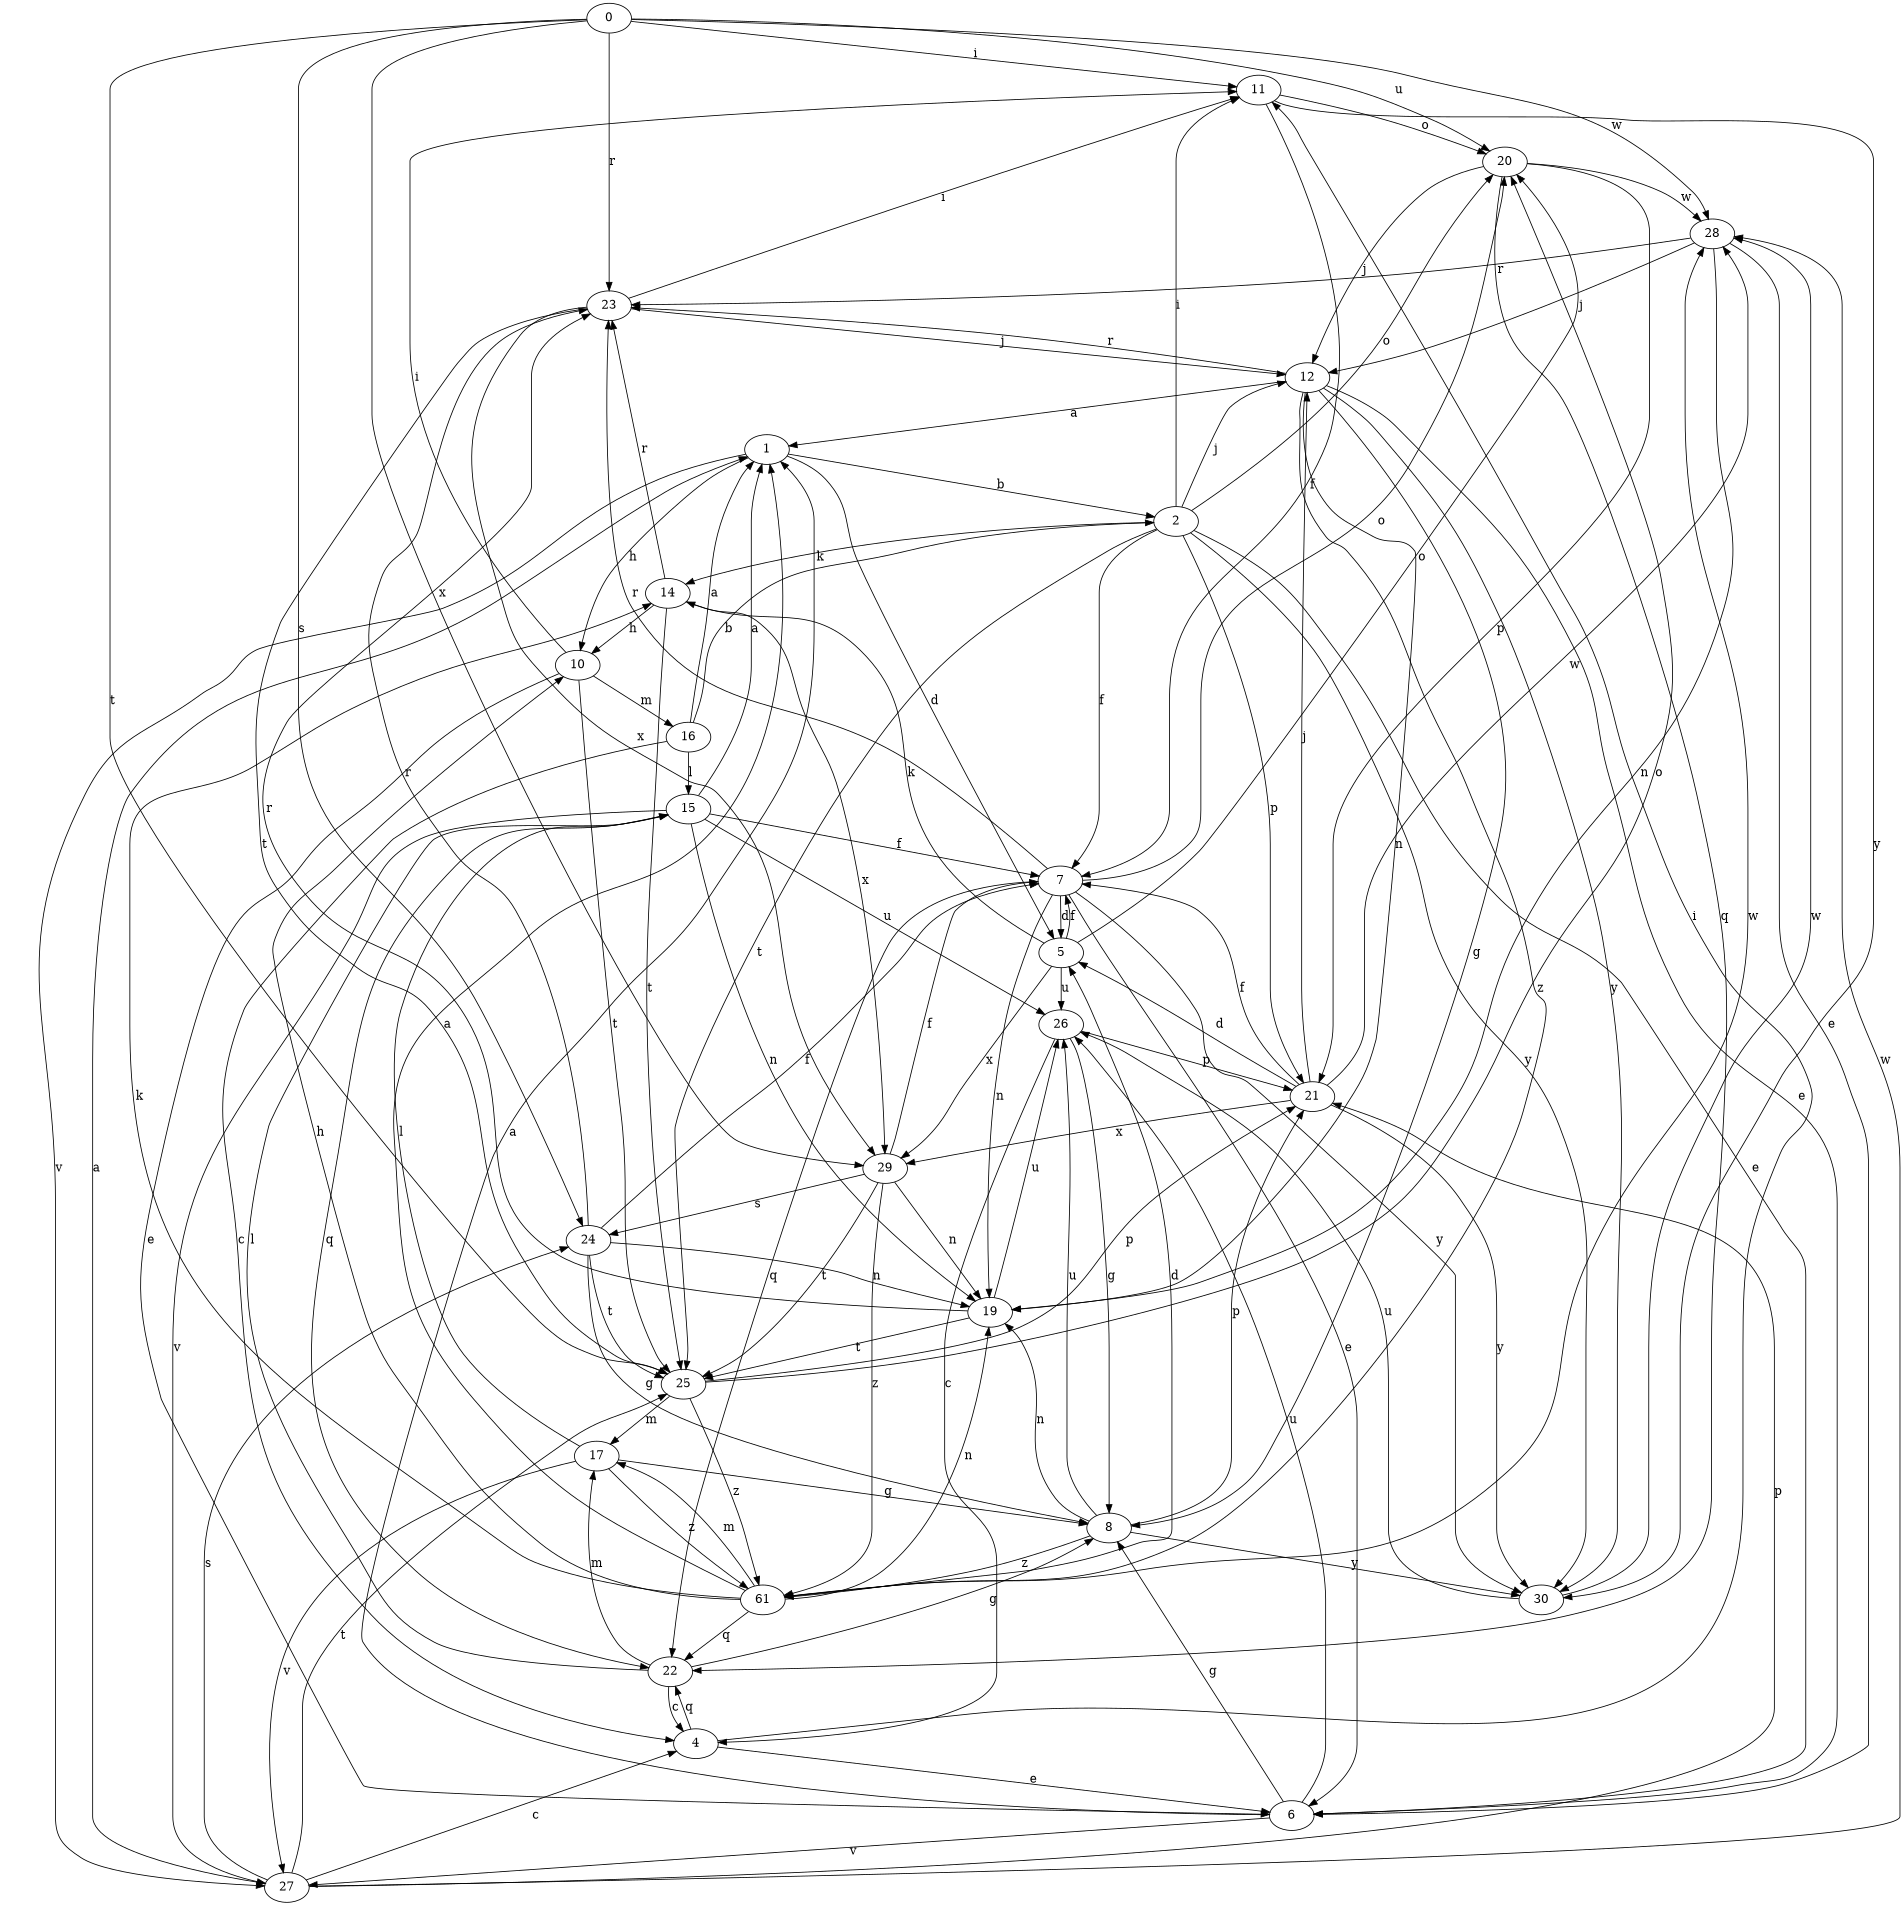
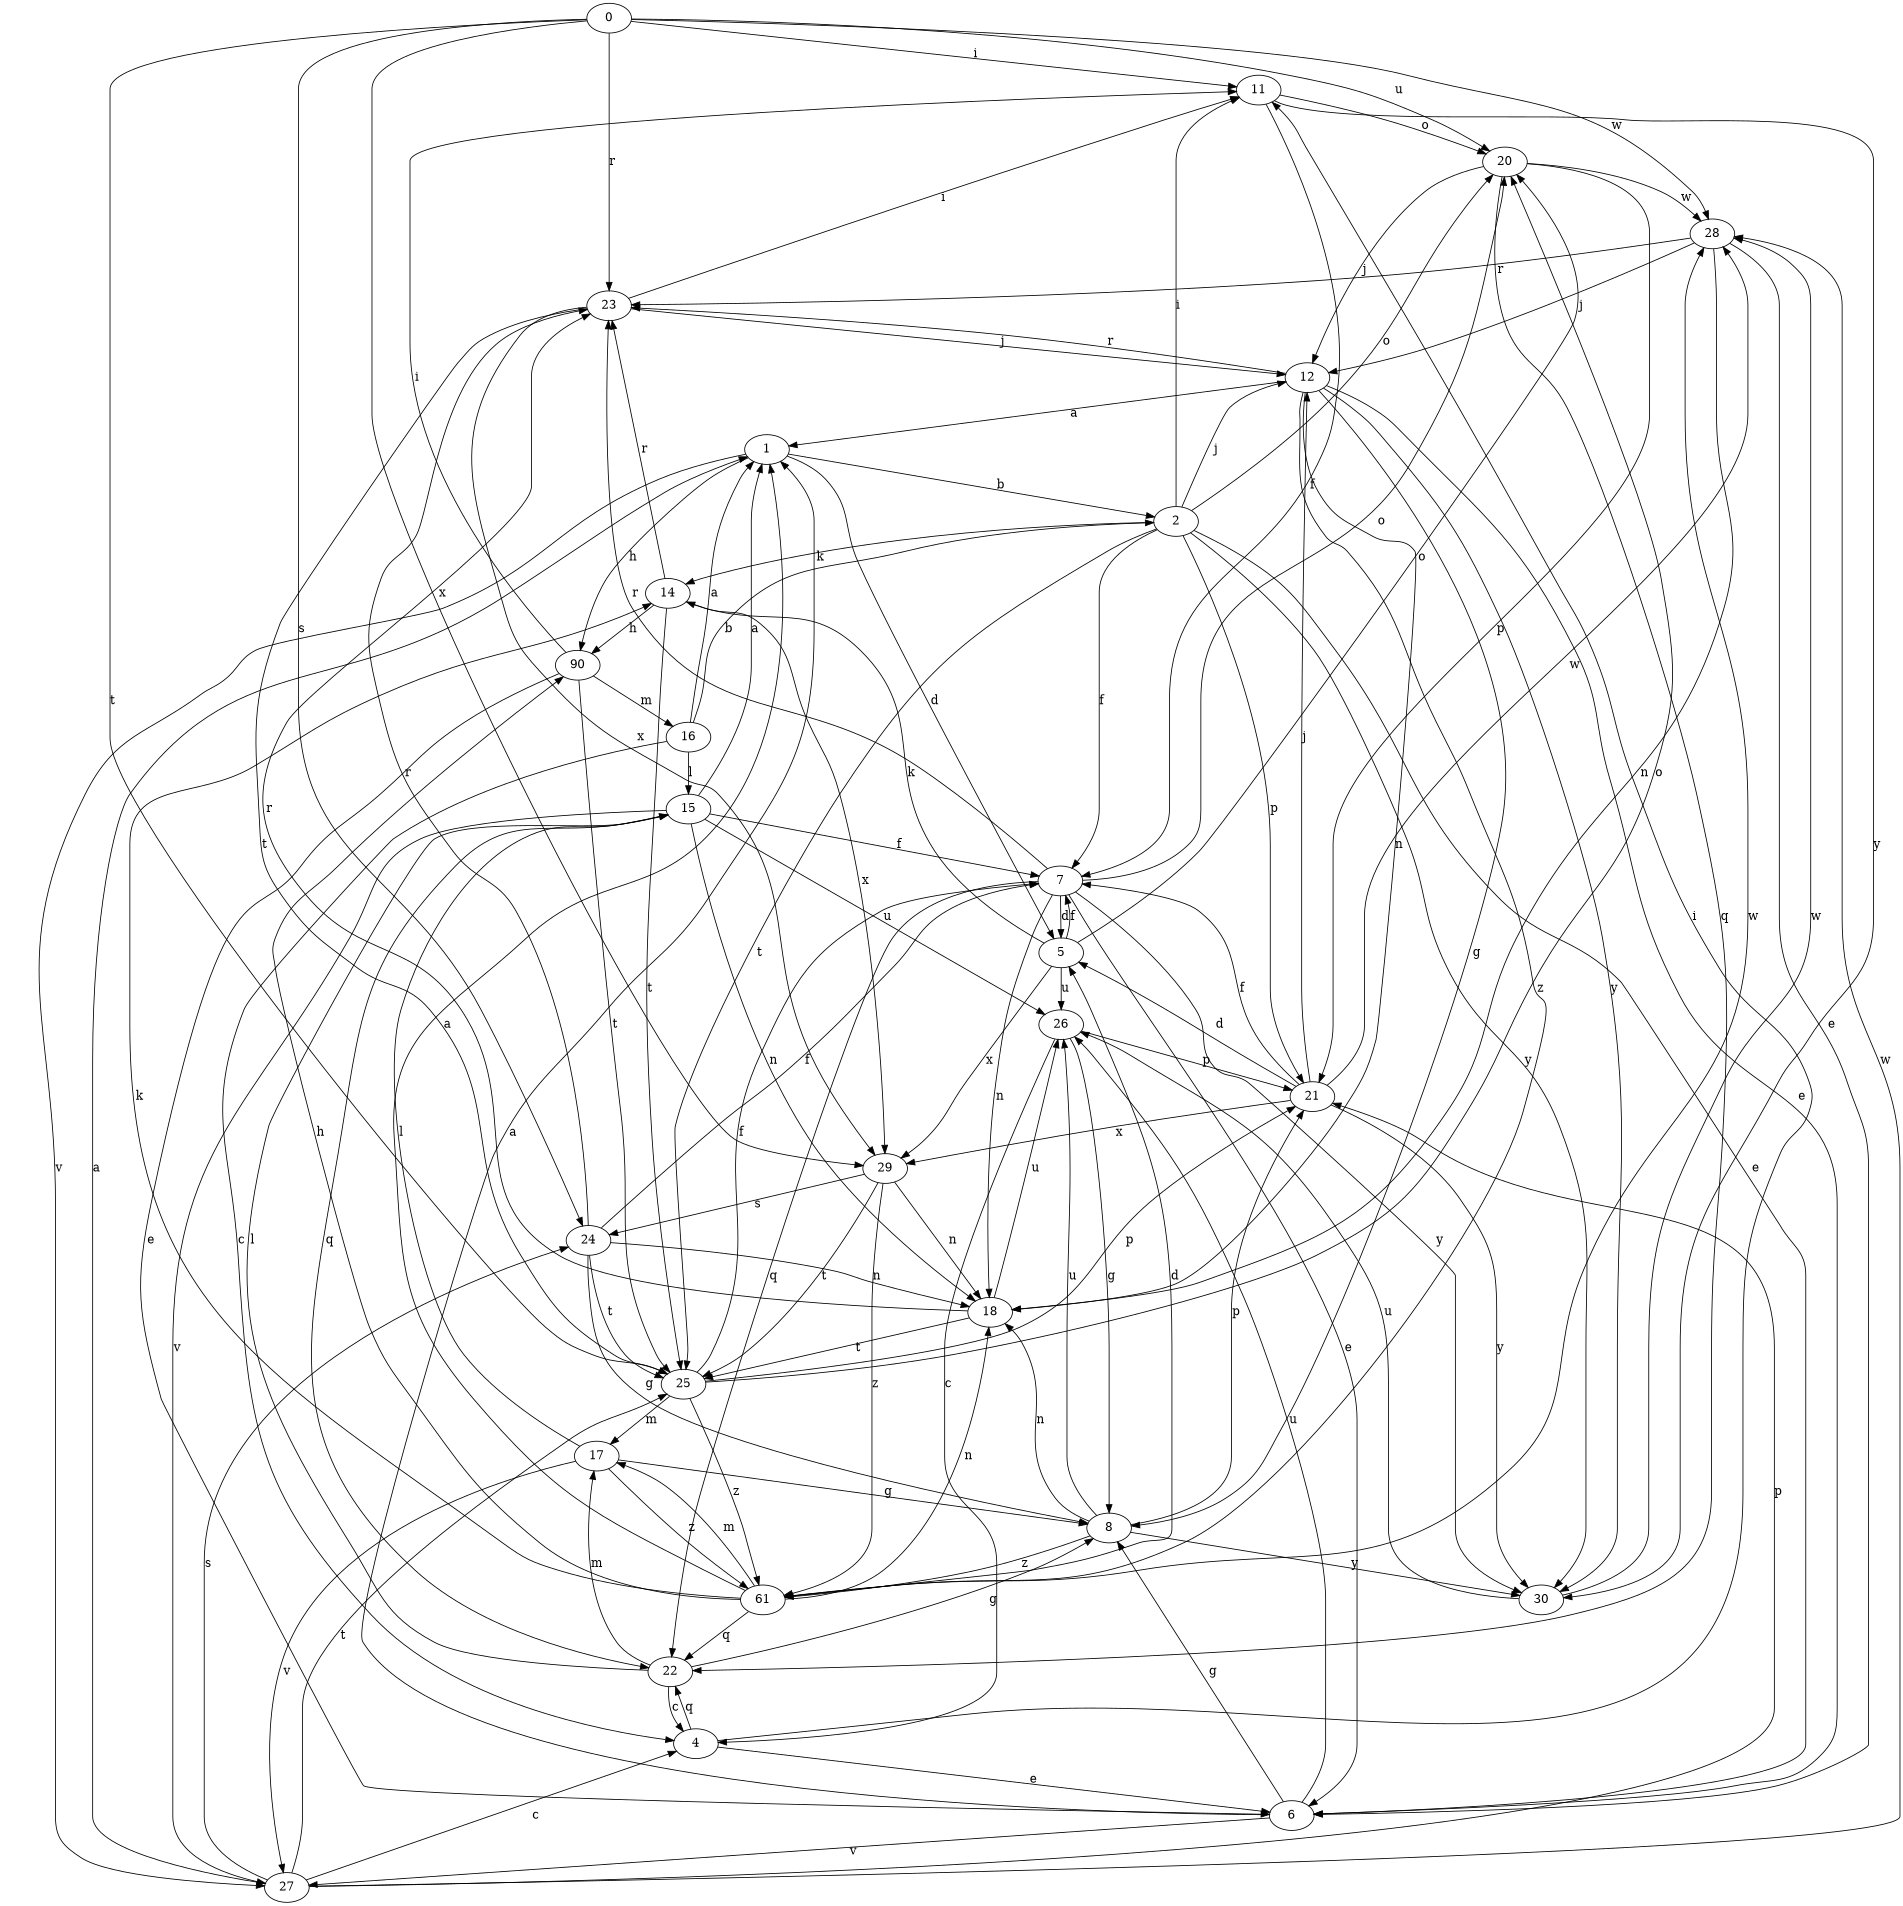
node "10": label "10" -> "90"
edge "29" -> "7": now "25" -> "7"
node "19": label "19" -> "18"
